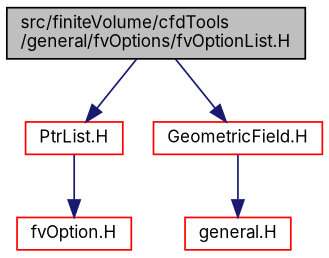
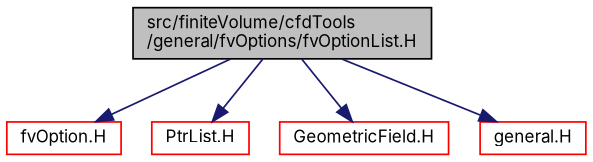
edge "PtrList.H" -> "fvOption.H": now "src/finiteVolume/cfdTools /general/fvOptions/fvOptionList.H" -> "fvOption.H"
edge "GeometricField.H" -> "general.H": now "src/finiteVolume/cfdTools /general/fvOptions/fvOptionList.H" -> "general.H"
